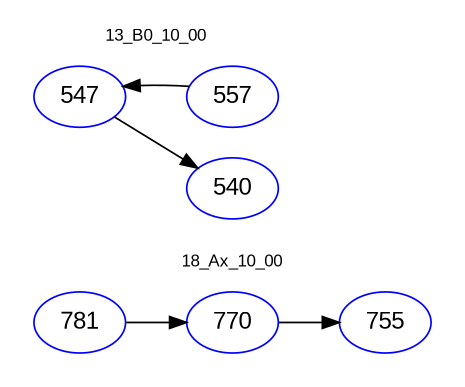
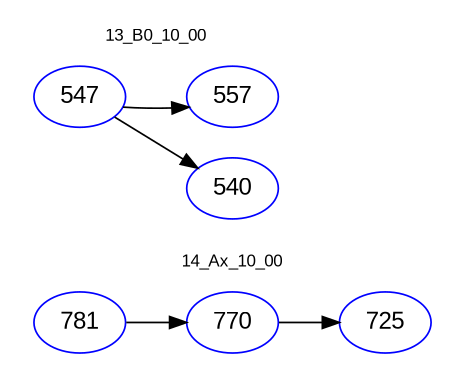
edge "557" -> "547": reversed
cluster "18_Ax_10_00": label "18_Ax_10_00" -> "14_Ax_10_00"
node "755": label "755" -> "725"
